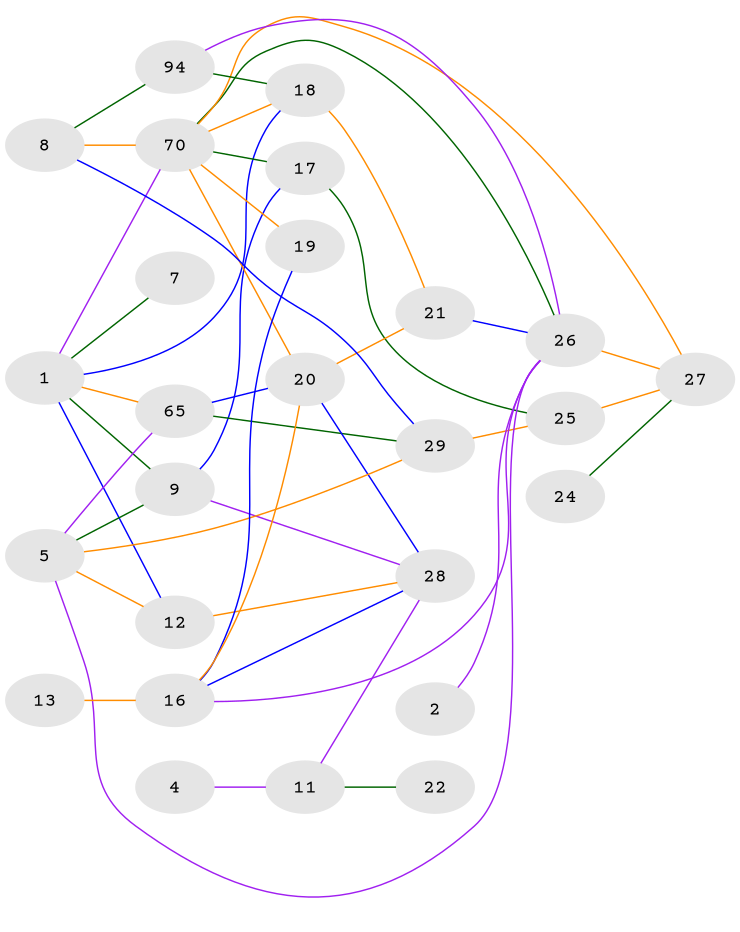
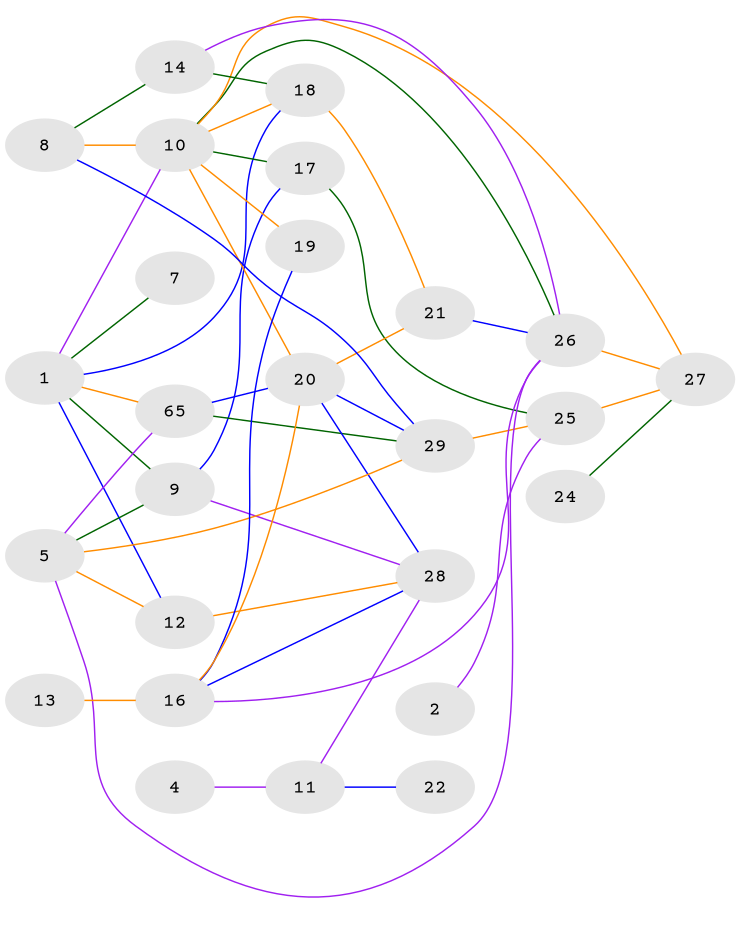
node "94": label "94" -> "14"
node "70": label "70" -> "10"
edge "20" -- "29": added
edge "26" -- "2": now "25" -- "2"
edge "11" -- "22": color darkgreen -> blue
